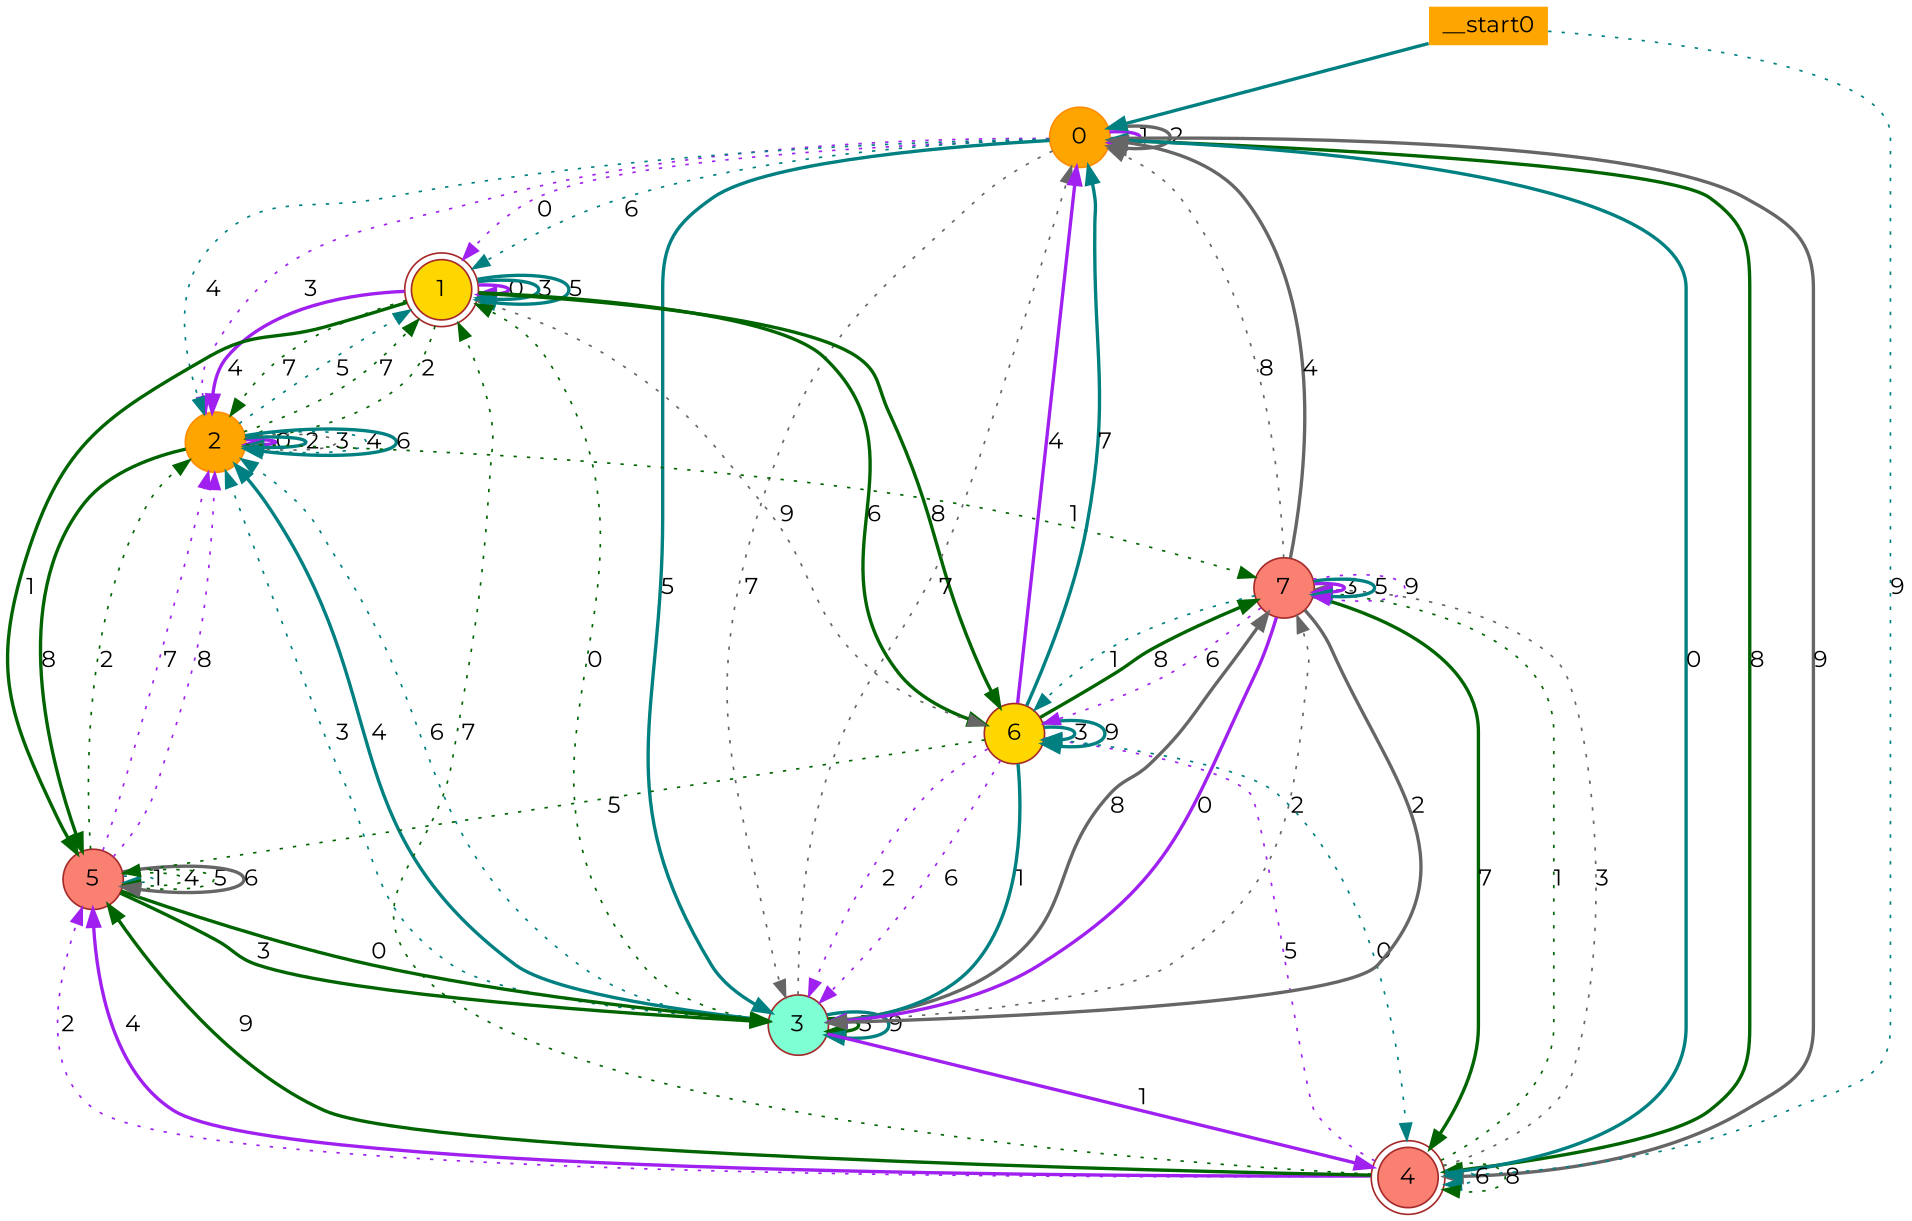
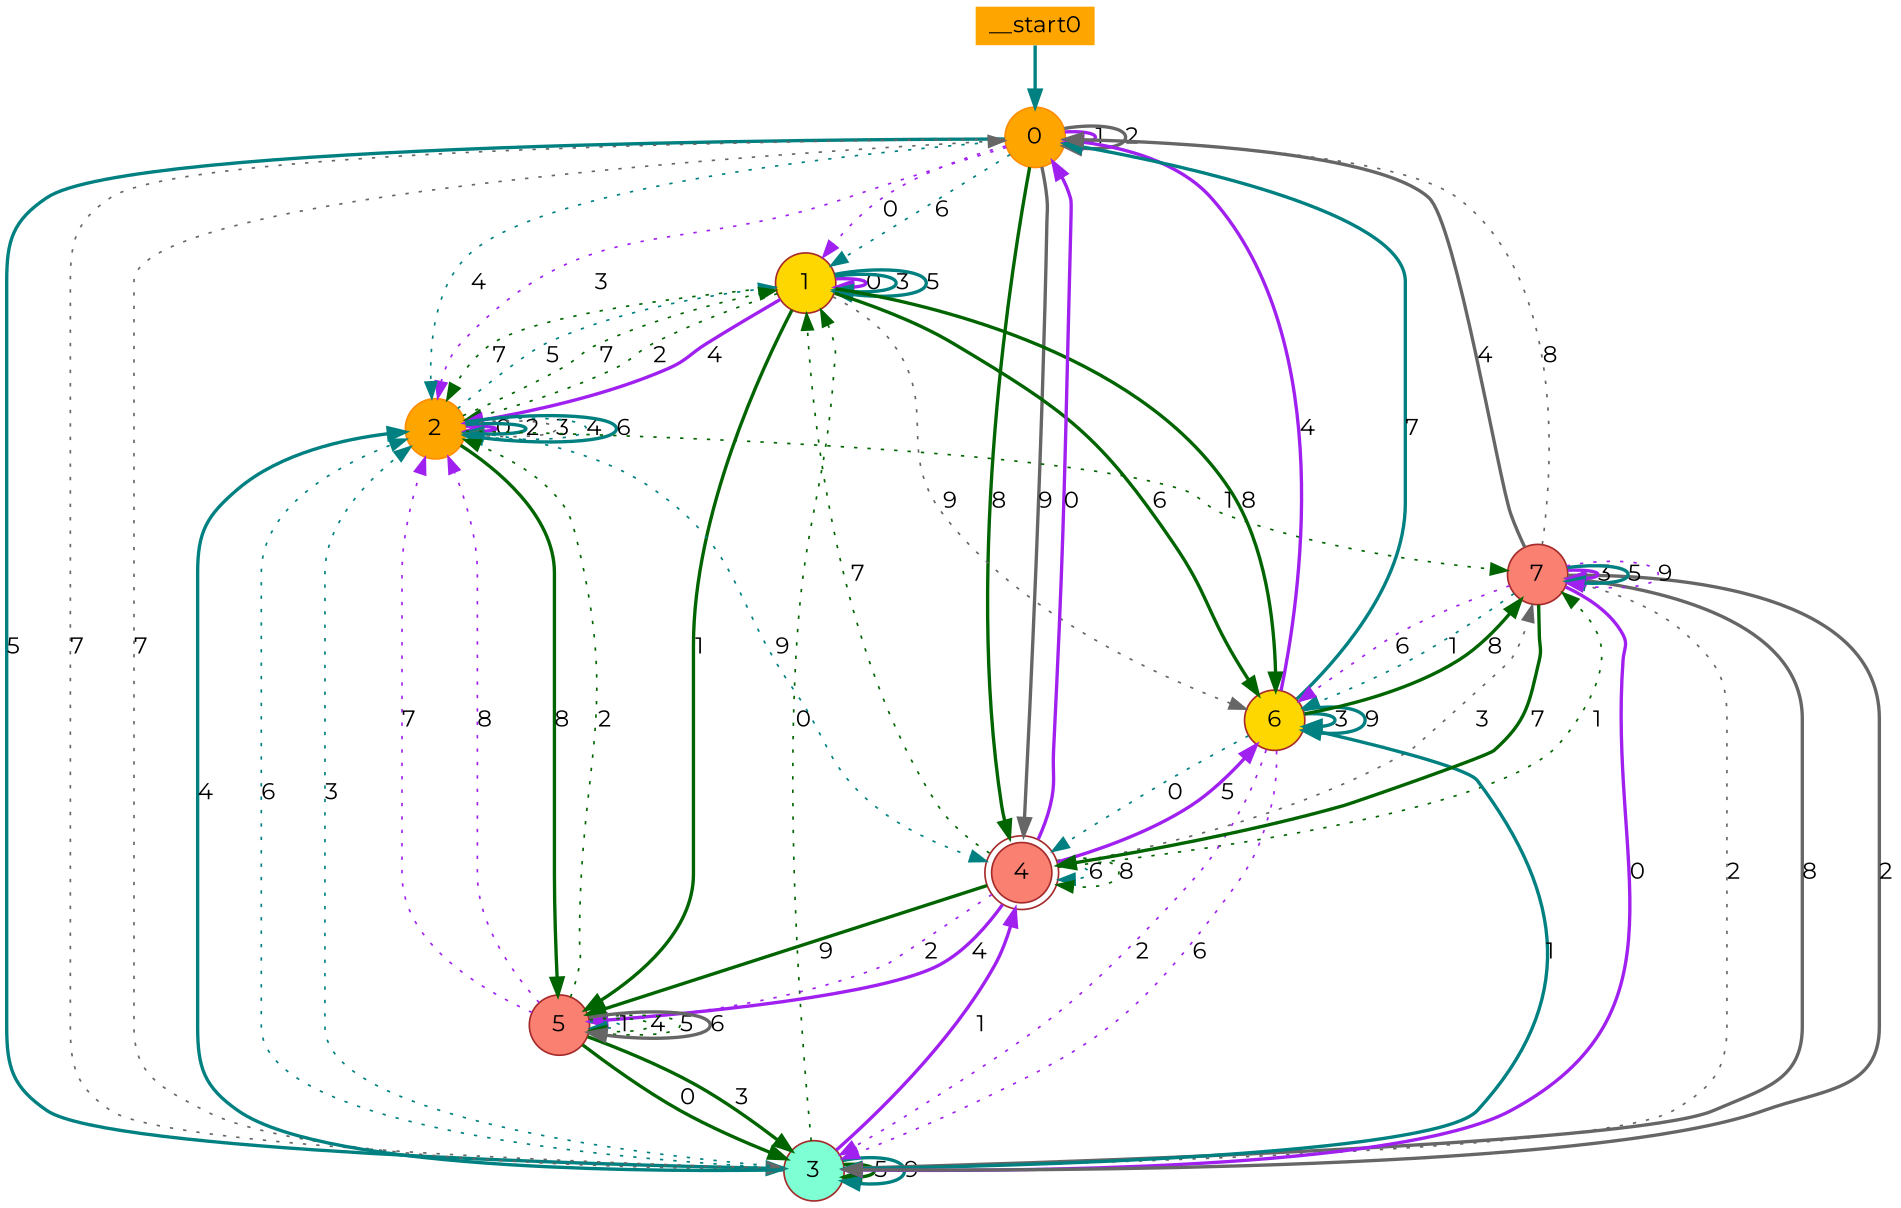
node "1": shape doublecircle -> circle
edge "4" -> "0": color teal -> purple
edge "__start0" -> "4": now "2" -> "4"
edge "6" -> "5": removed, label "5"
edge "4" -> "6": style dotted -> bold
